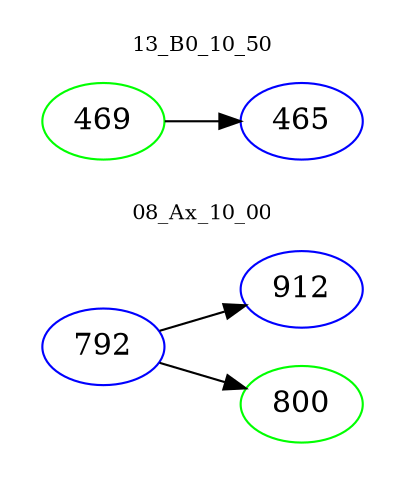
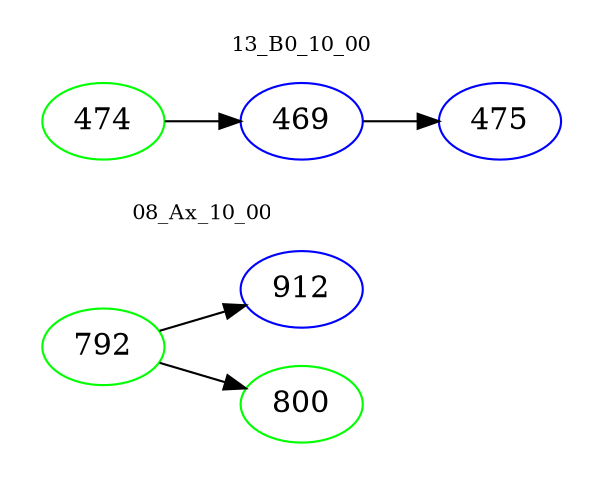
cluster "13_B0_10_50": label "13_B0_10_50" -> "13_B0_10_00"
node "474": added
node "469": color green -> blue
node "465": label "465" -> "475"
node "792": color blue -> green
